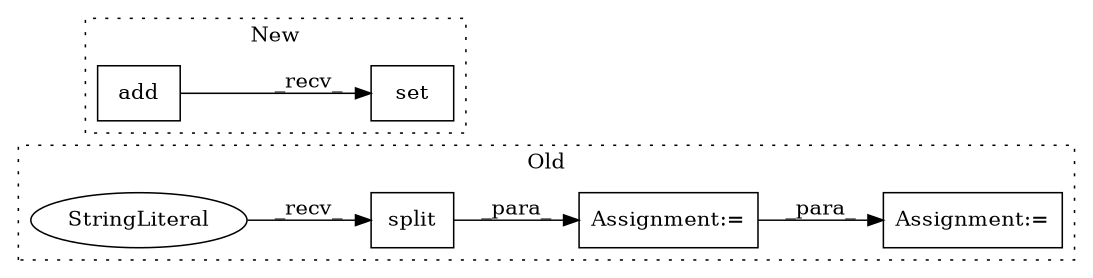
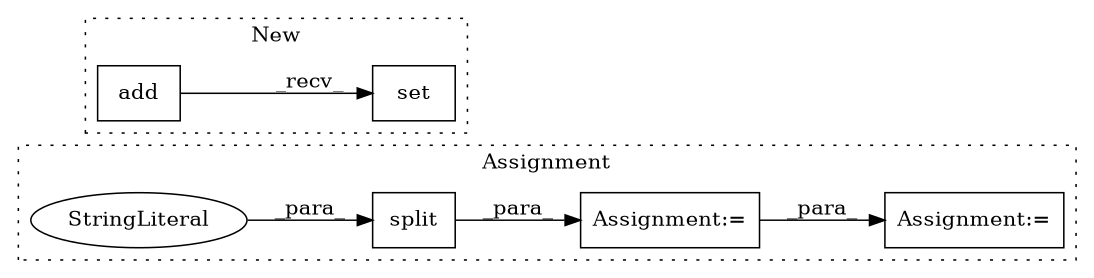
cluster "Old": label "Old" -> "Assignment"
edge "StringLiteral" -> "split": label "_recv_" -> "_para_"
